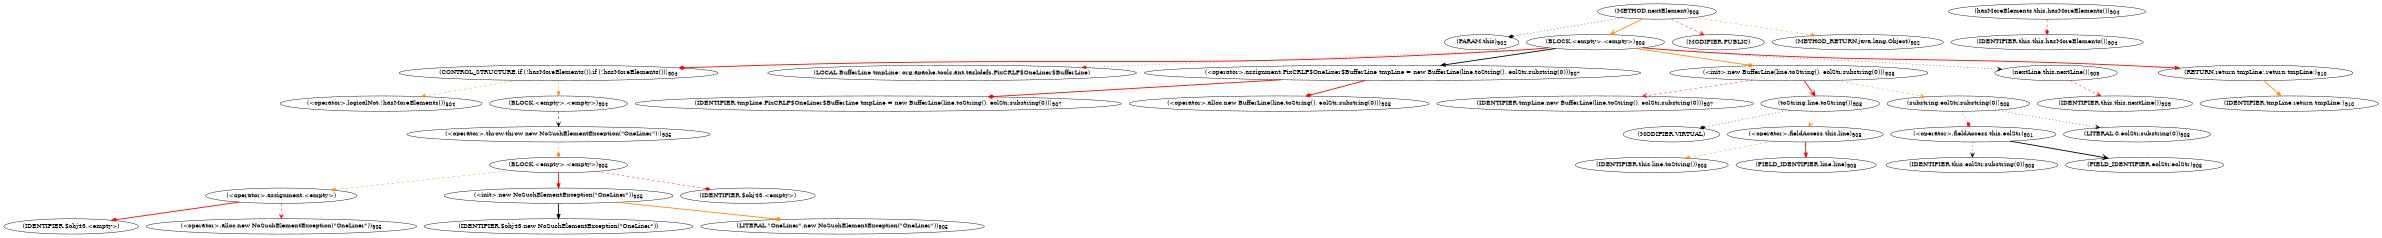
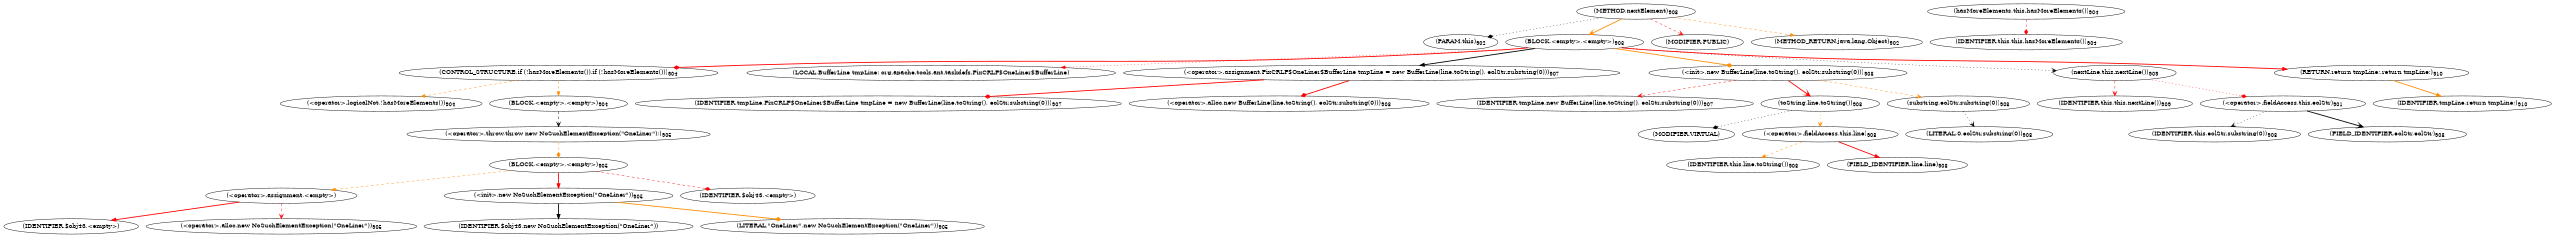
node "(<operator>.logicalNot,!hasMoreElements())": text "804" -> "904"
edge "(substring,eolStr.substring(0))" -> "(<operator>.fieldAccess,this.eolStr)": now "(nextLine,this.nextLine())" -> "(<operator>.fieldAccess,this.eolStr)"
